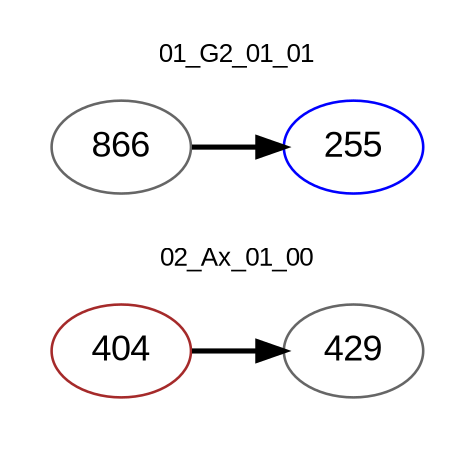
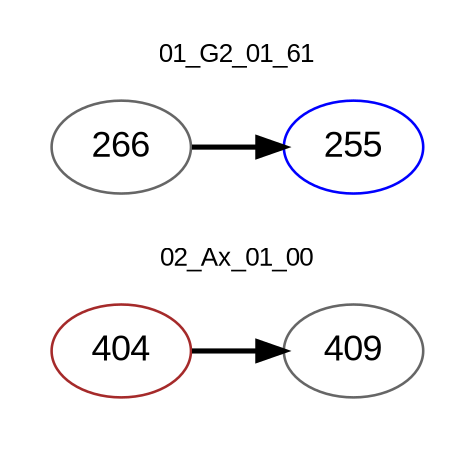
cluster "01_G2_01_01": label "01_G2_01_01" -> "01_G2_01_61"
node "866": label "866" -> "266"
node "429": label "429" -> "409"
